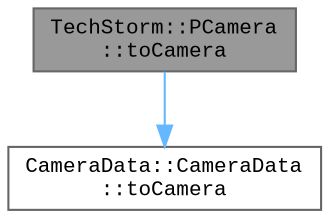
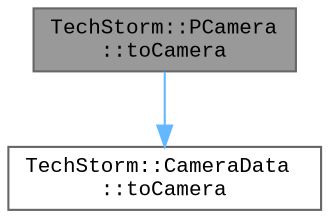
node "CameraData::CameraData ::toCamera": label "CameraData::CameraData ::toCamera" -> "TechStorm::CameraData ::toCamera"
